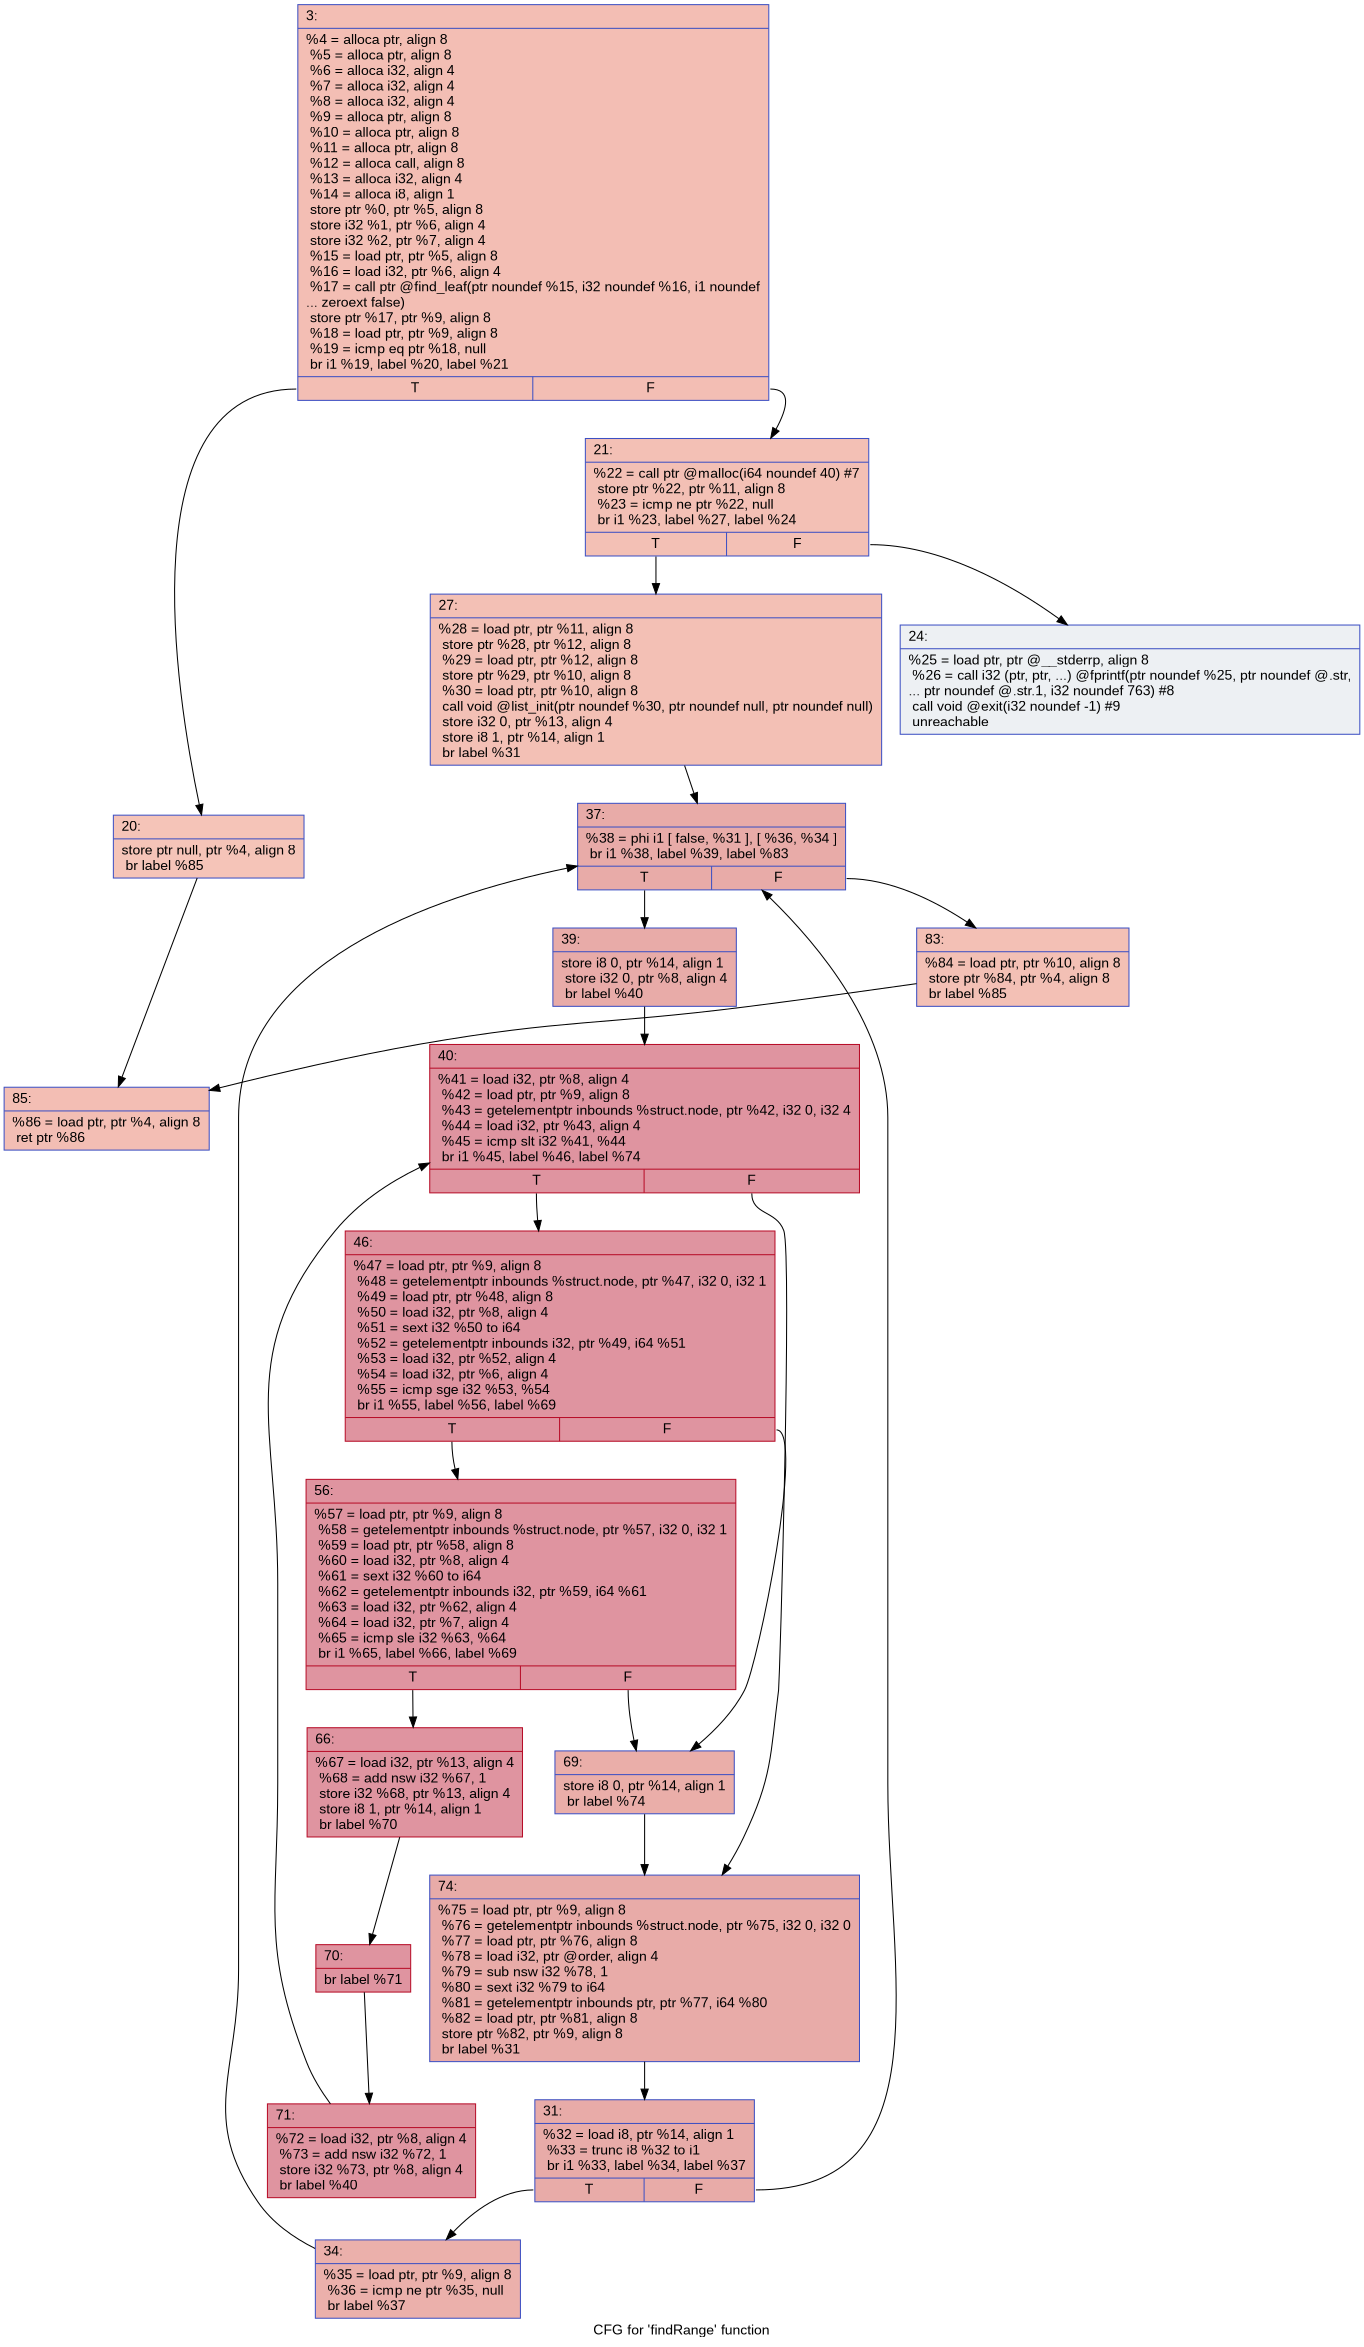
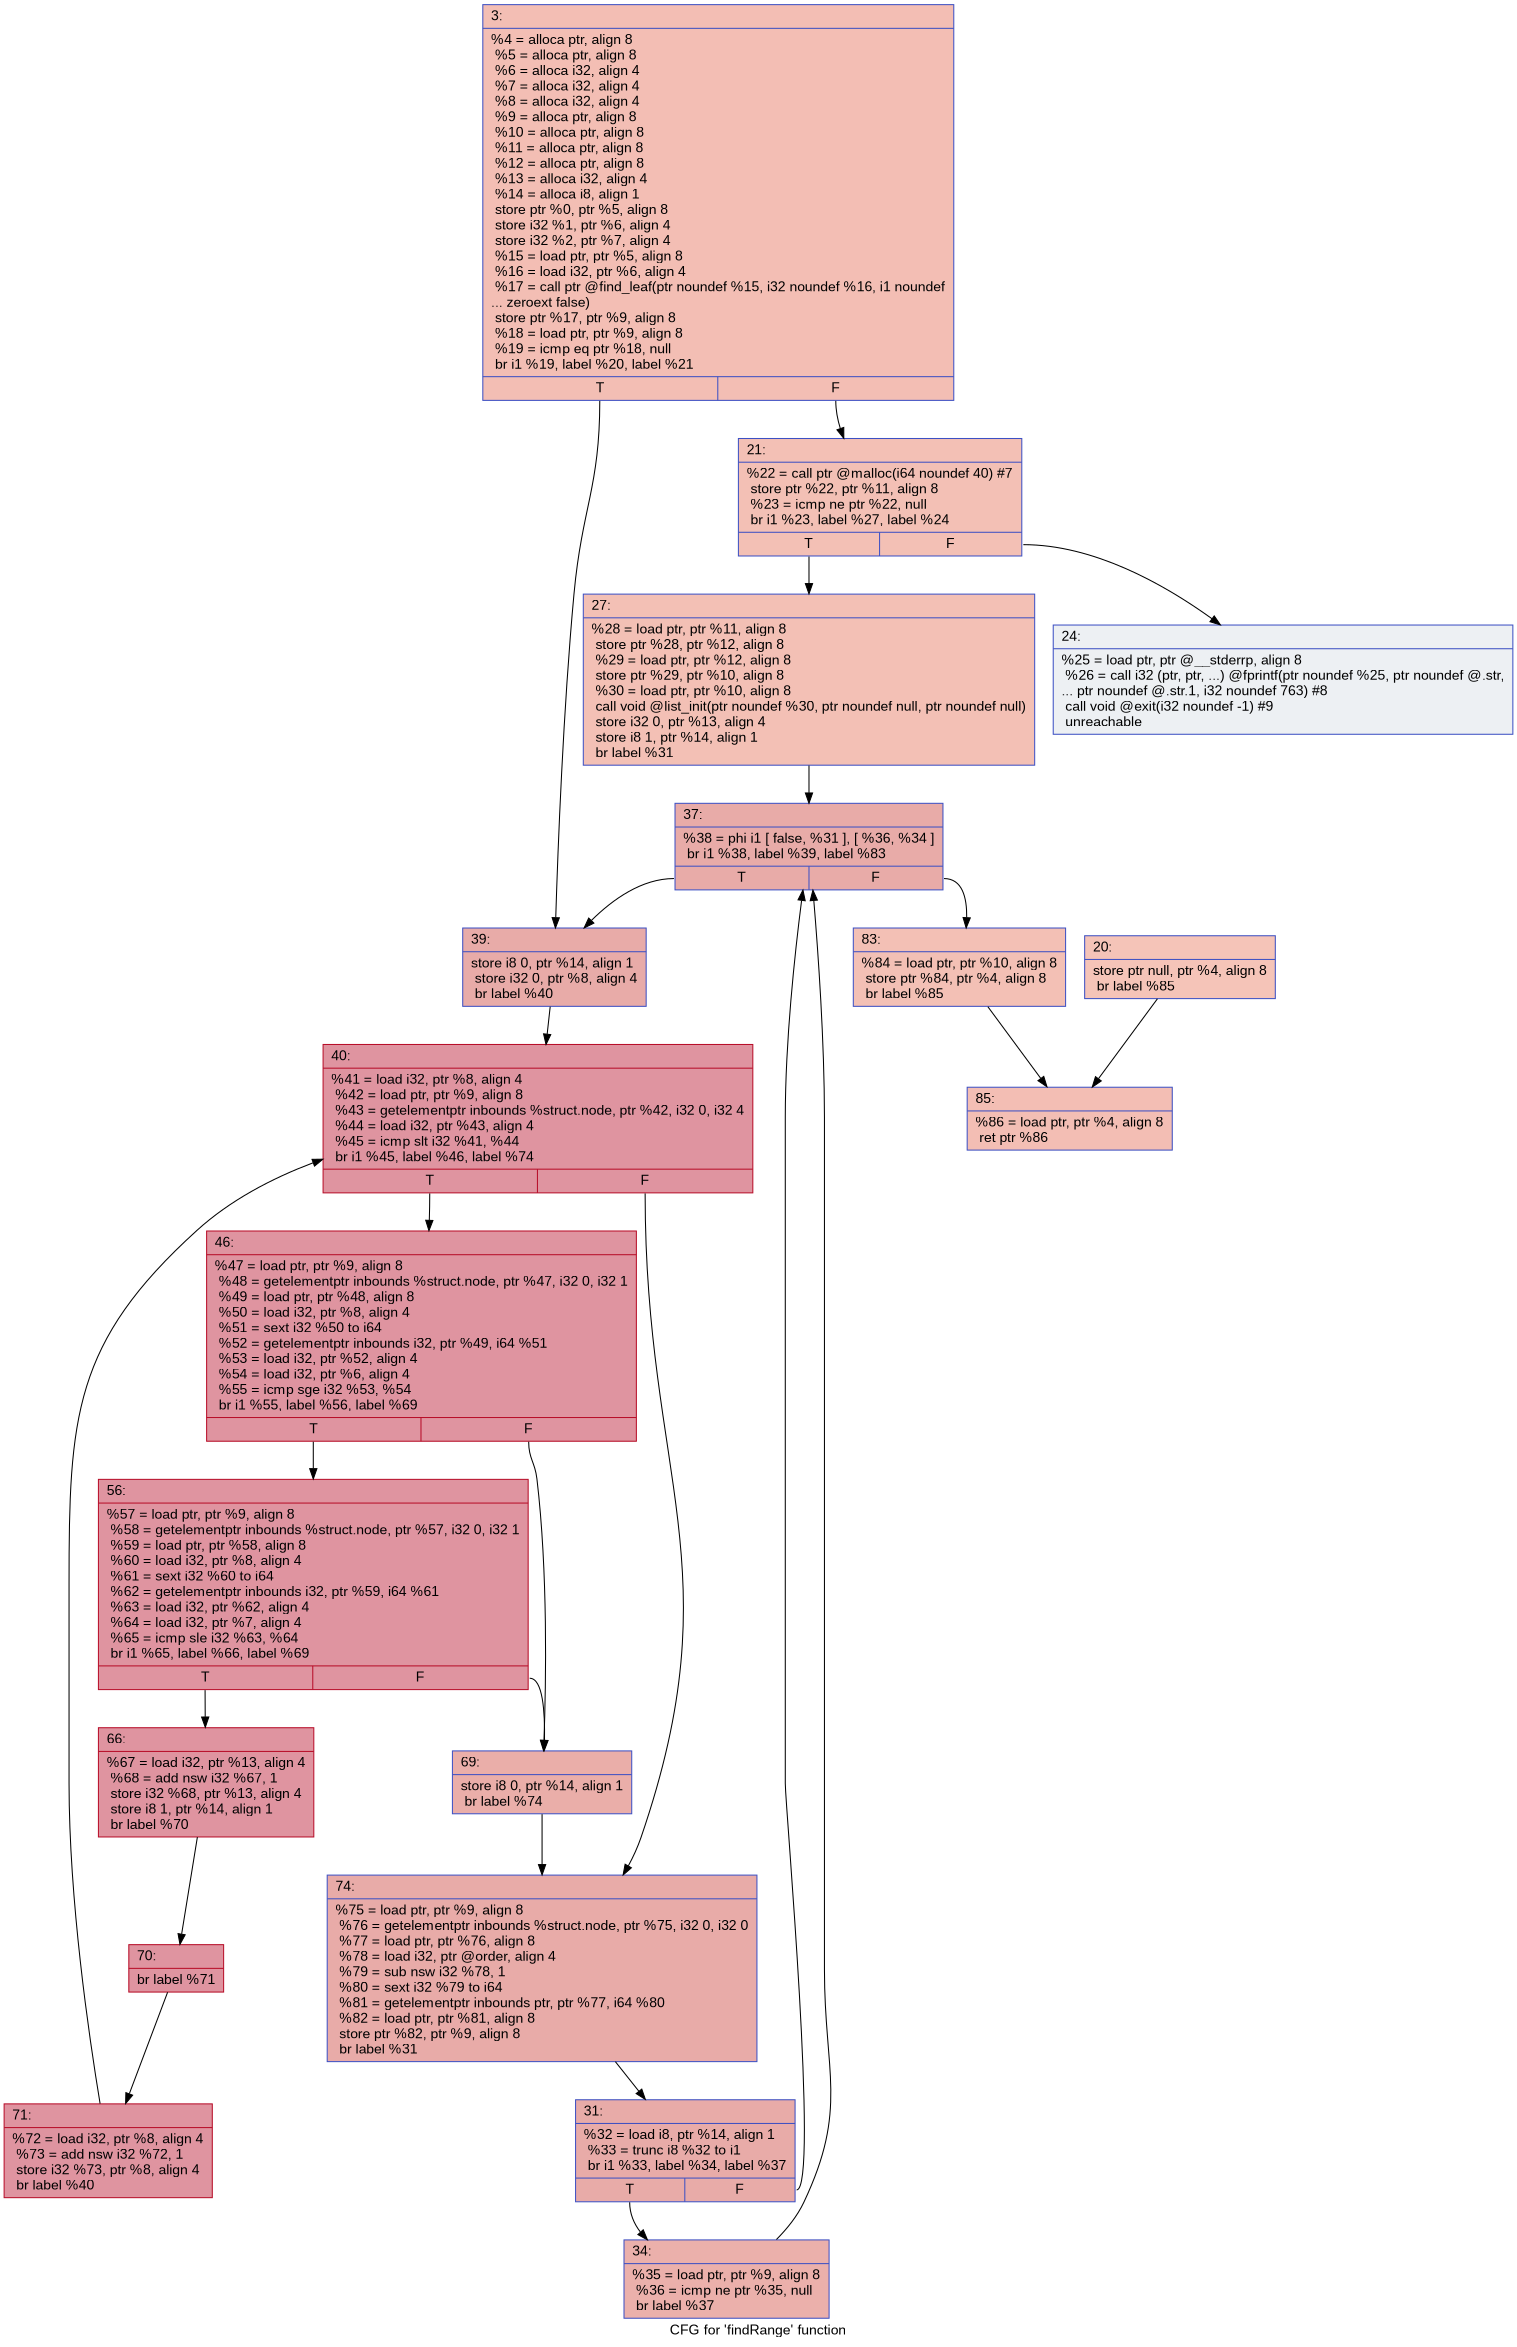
node "3:": text "%12 = alloca call, align 8" -> "%12 = alloca ptr, align 8"
edge "3:" -> "20:": now "3:" -> "39:"
